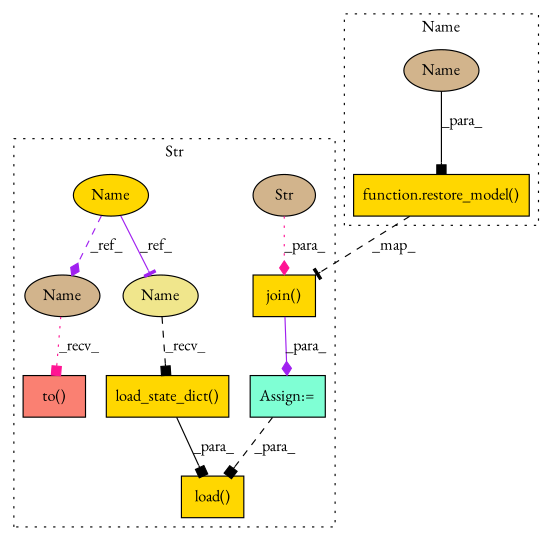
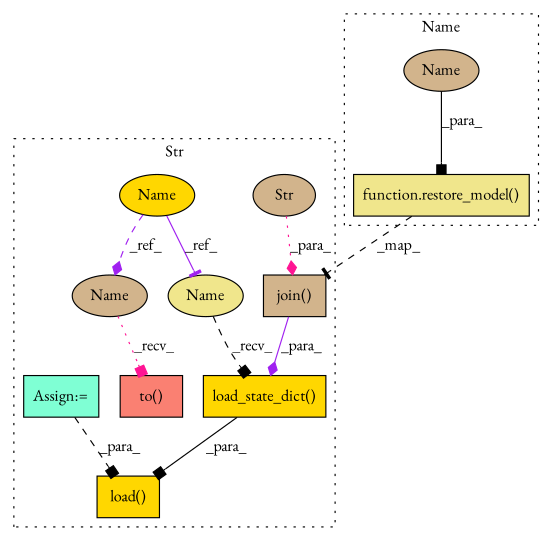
node "function.restore_model()": fillcolor gold -> khaki
node "join()": fillcolor gold -> tan
edge "join()" -> "Assign:=": now "join()" -> "load_state_dict()"
